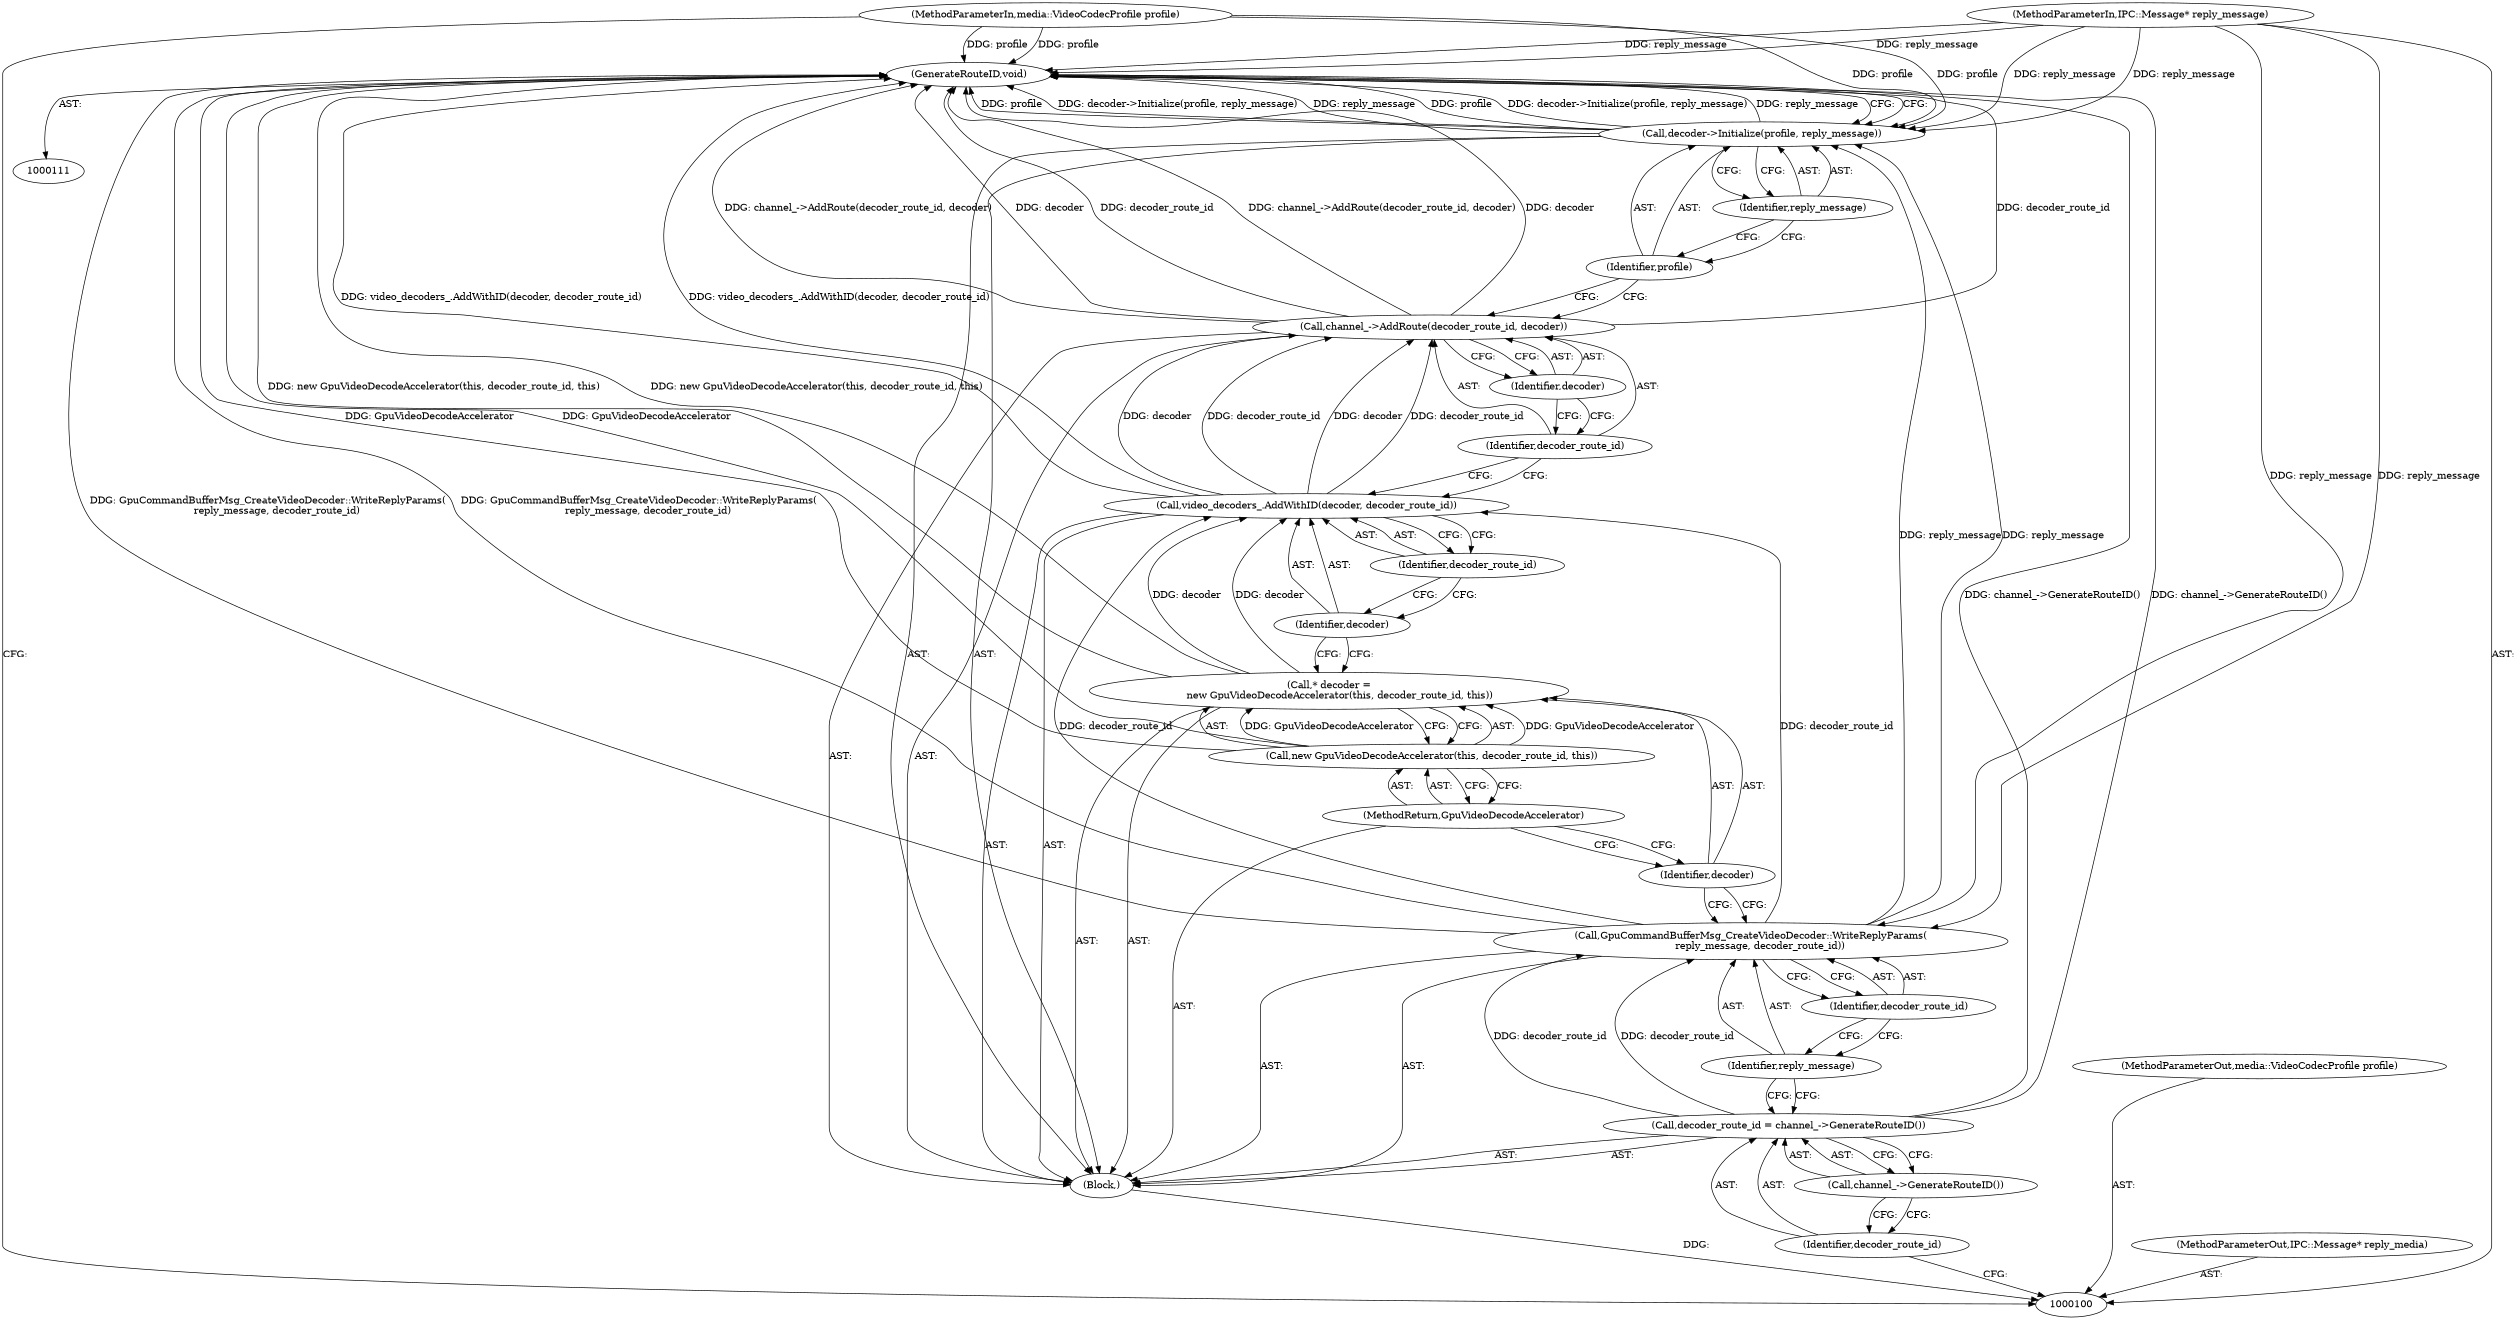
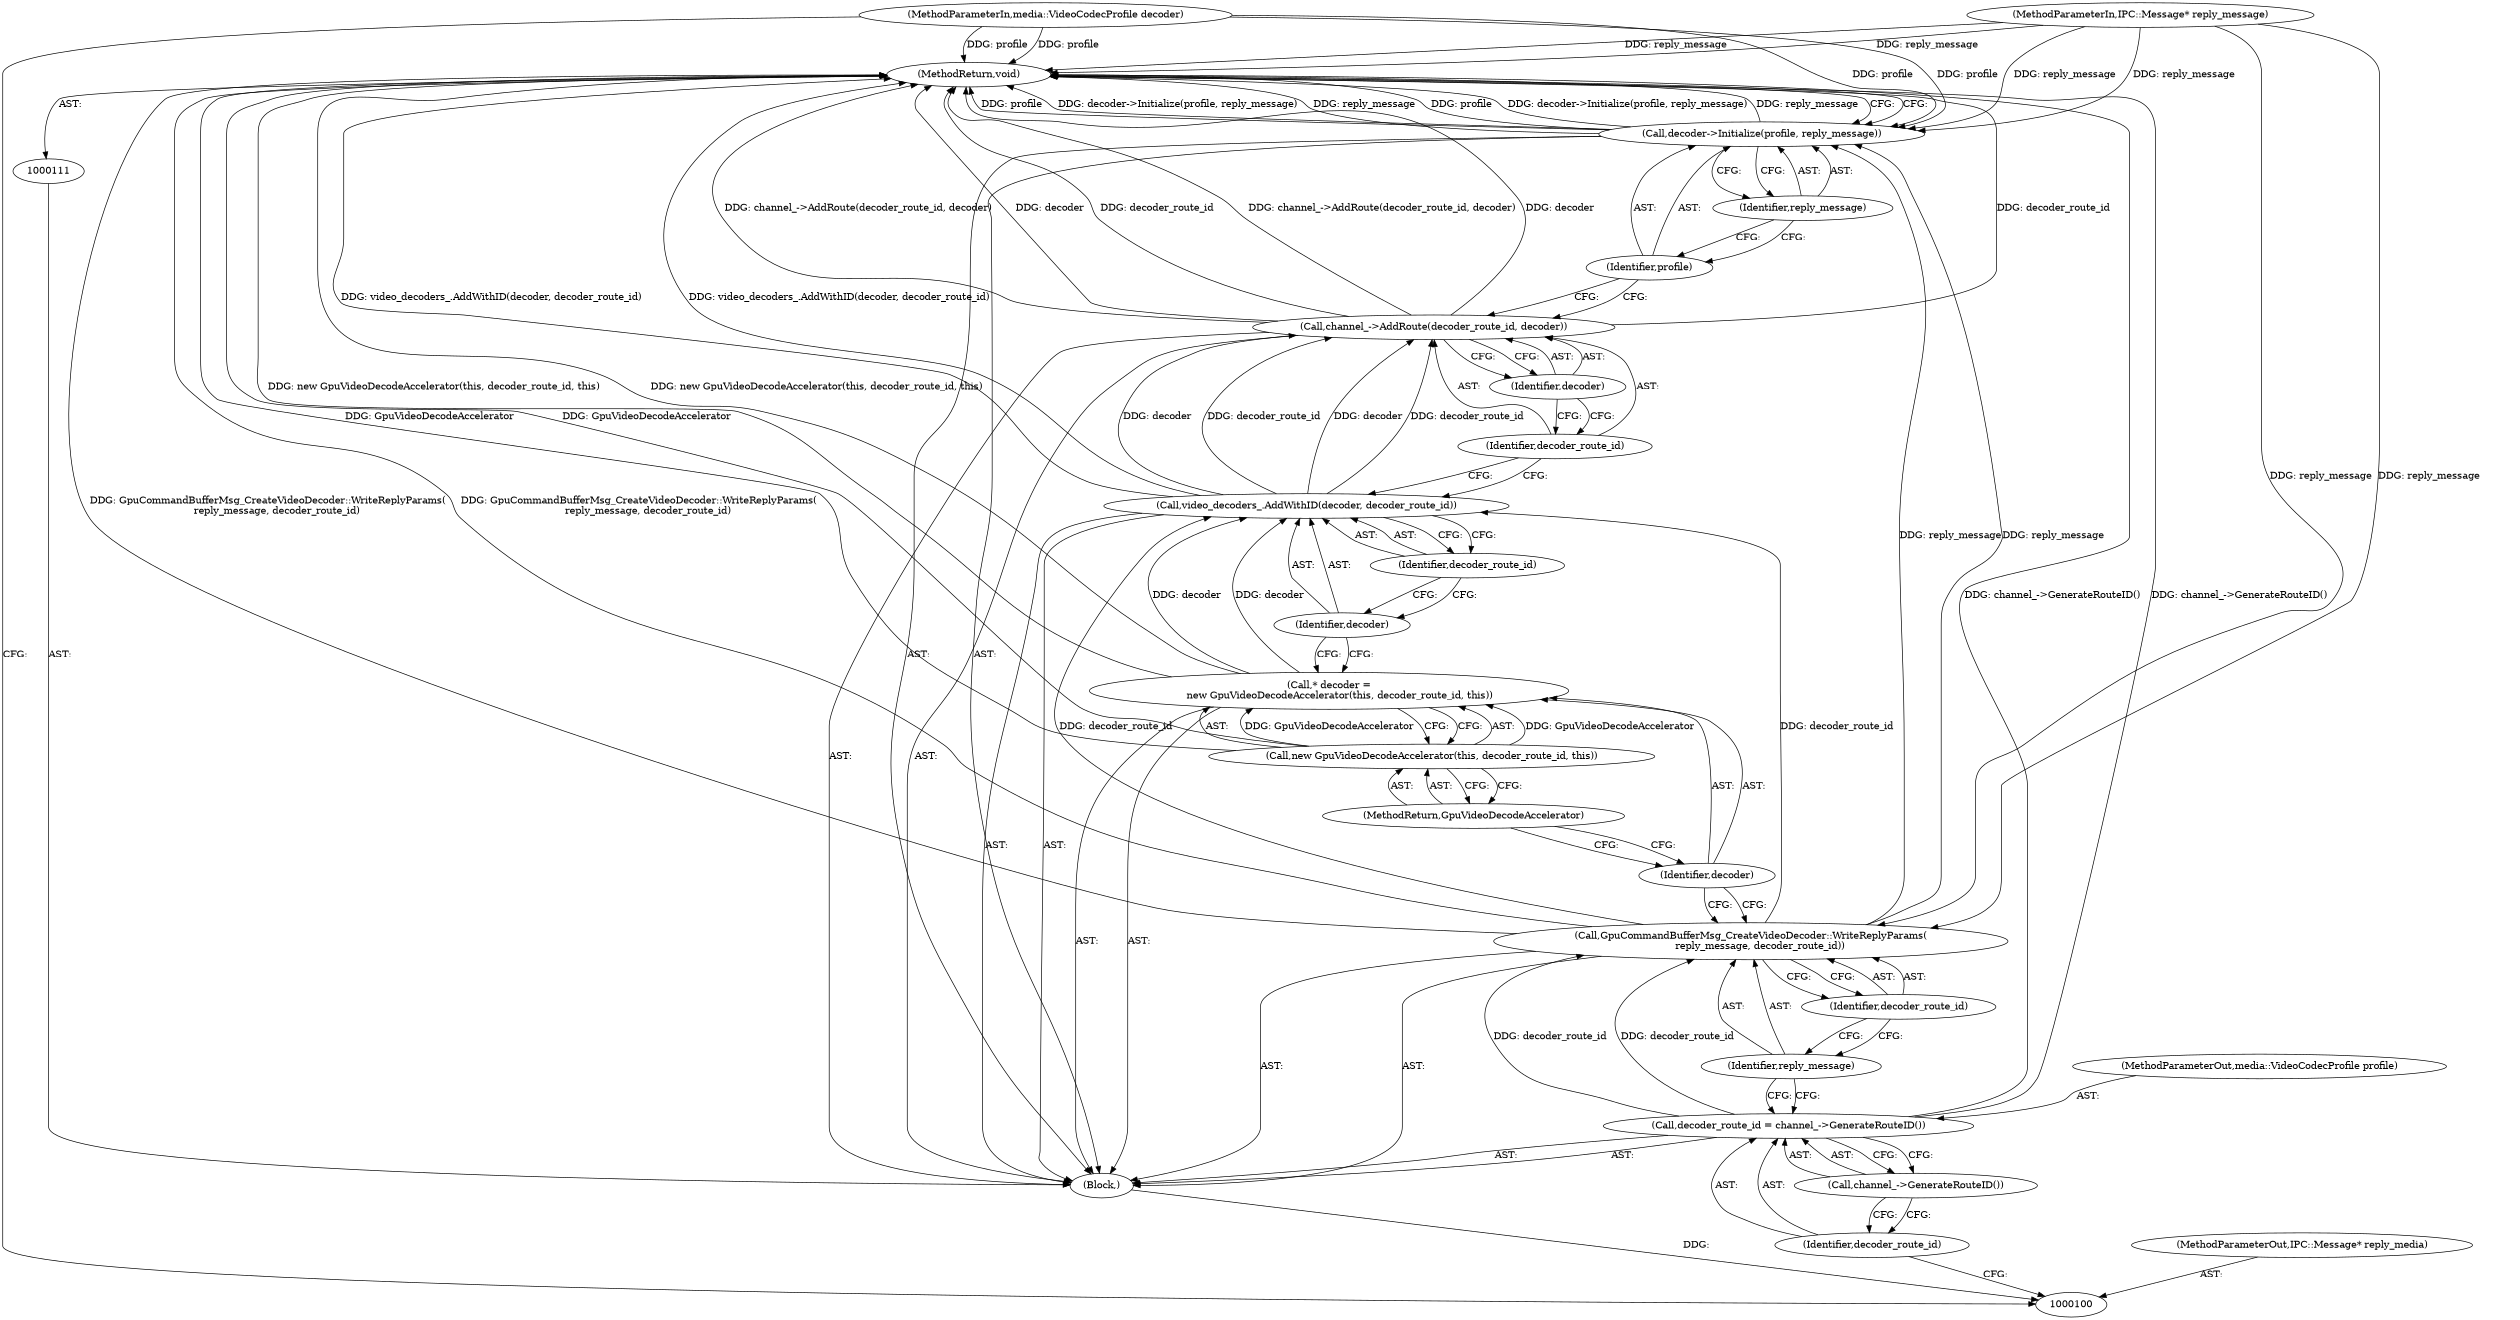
node "(MethodParameterIn,media::VideoCodecProfile profile)": label "(MethodParameterIn,media::VideoCodecProfile profile)" -> "(MethodParameterIn,media::VideoCodecProfile decoder)"
node "(GenerateRouteID,void)": label "(GenerateRouteID,void)" -> "(MethodReturn,void)"
edge "(MethodParameterIn,IPC::Message* reply_message)" -> "1000100": removed, label "AST:"
edge "(MethodReturn,GpuVideoDecodeAccelerator)" -> "(Block,)": now "1000111" -> "(Block,)"
edge "(MethodParameterOut,media::VideoCodecProfile profile)" -> "1000100": now "(MethodParameterOut,media::VideoCodecProfile profile)" -> "(Call,decoder_route_id = channel_->GenerateRouteID())"
